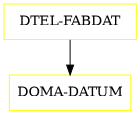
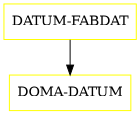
node "DTEL-FABDAT": label "DTEL-FABDAT" -> "DATUM-FABDAT"
